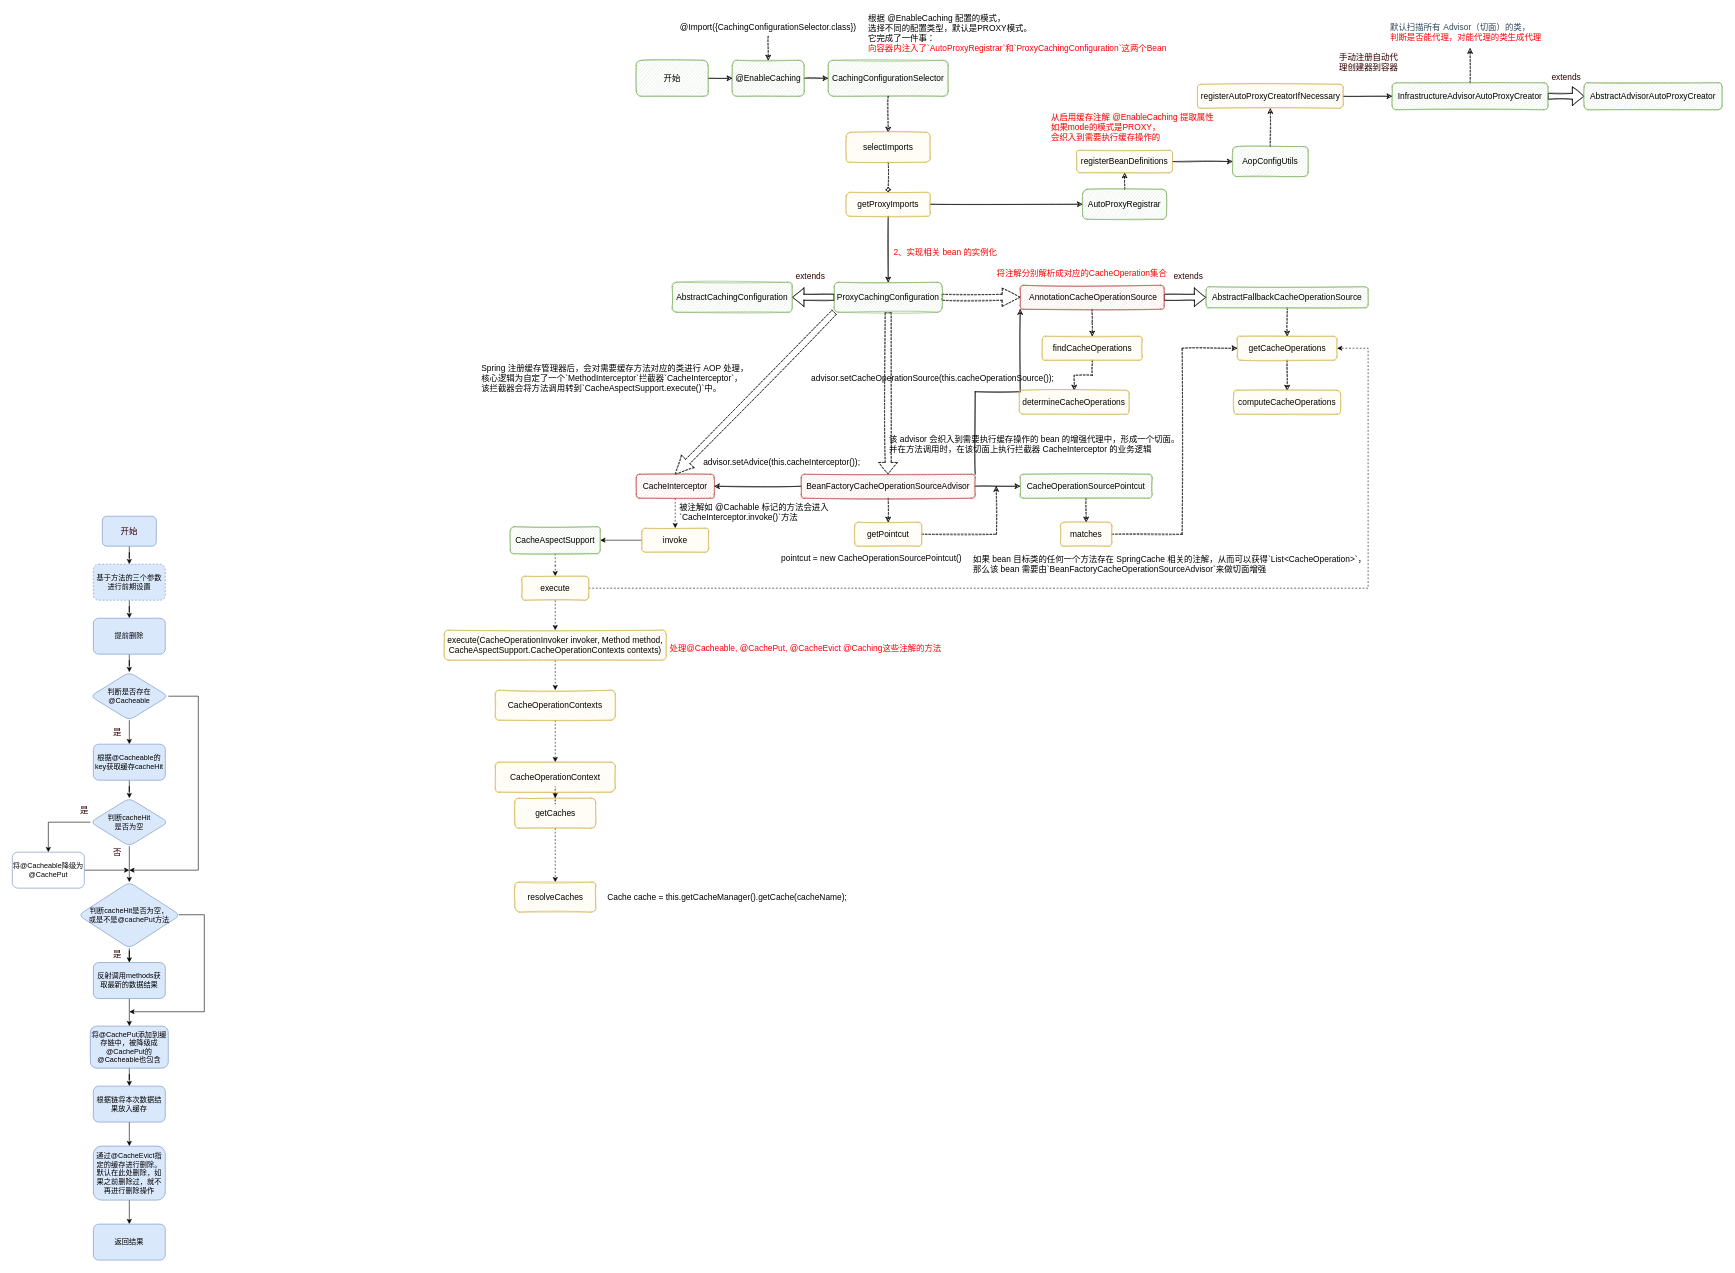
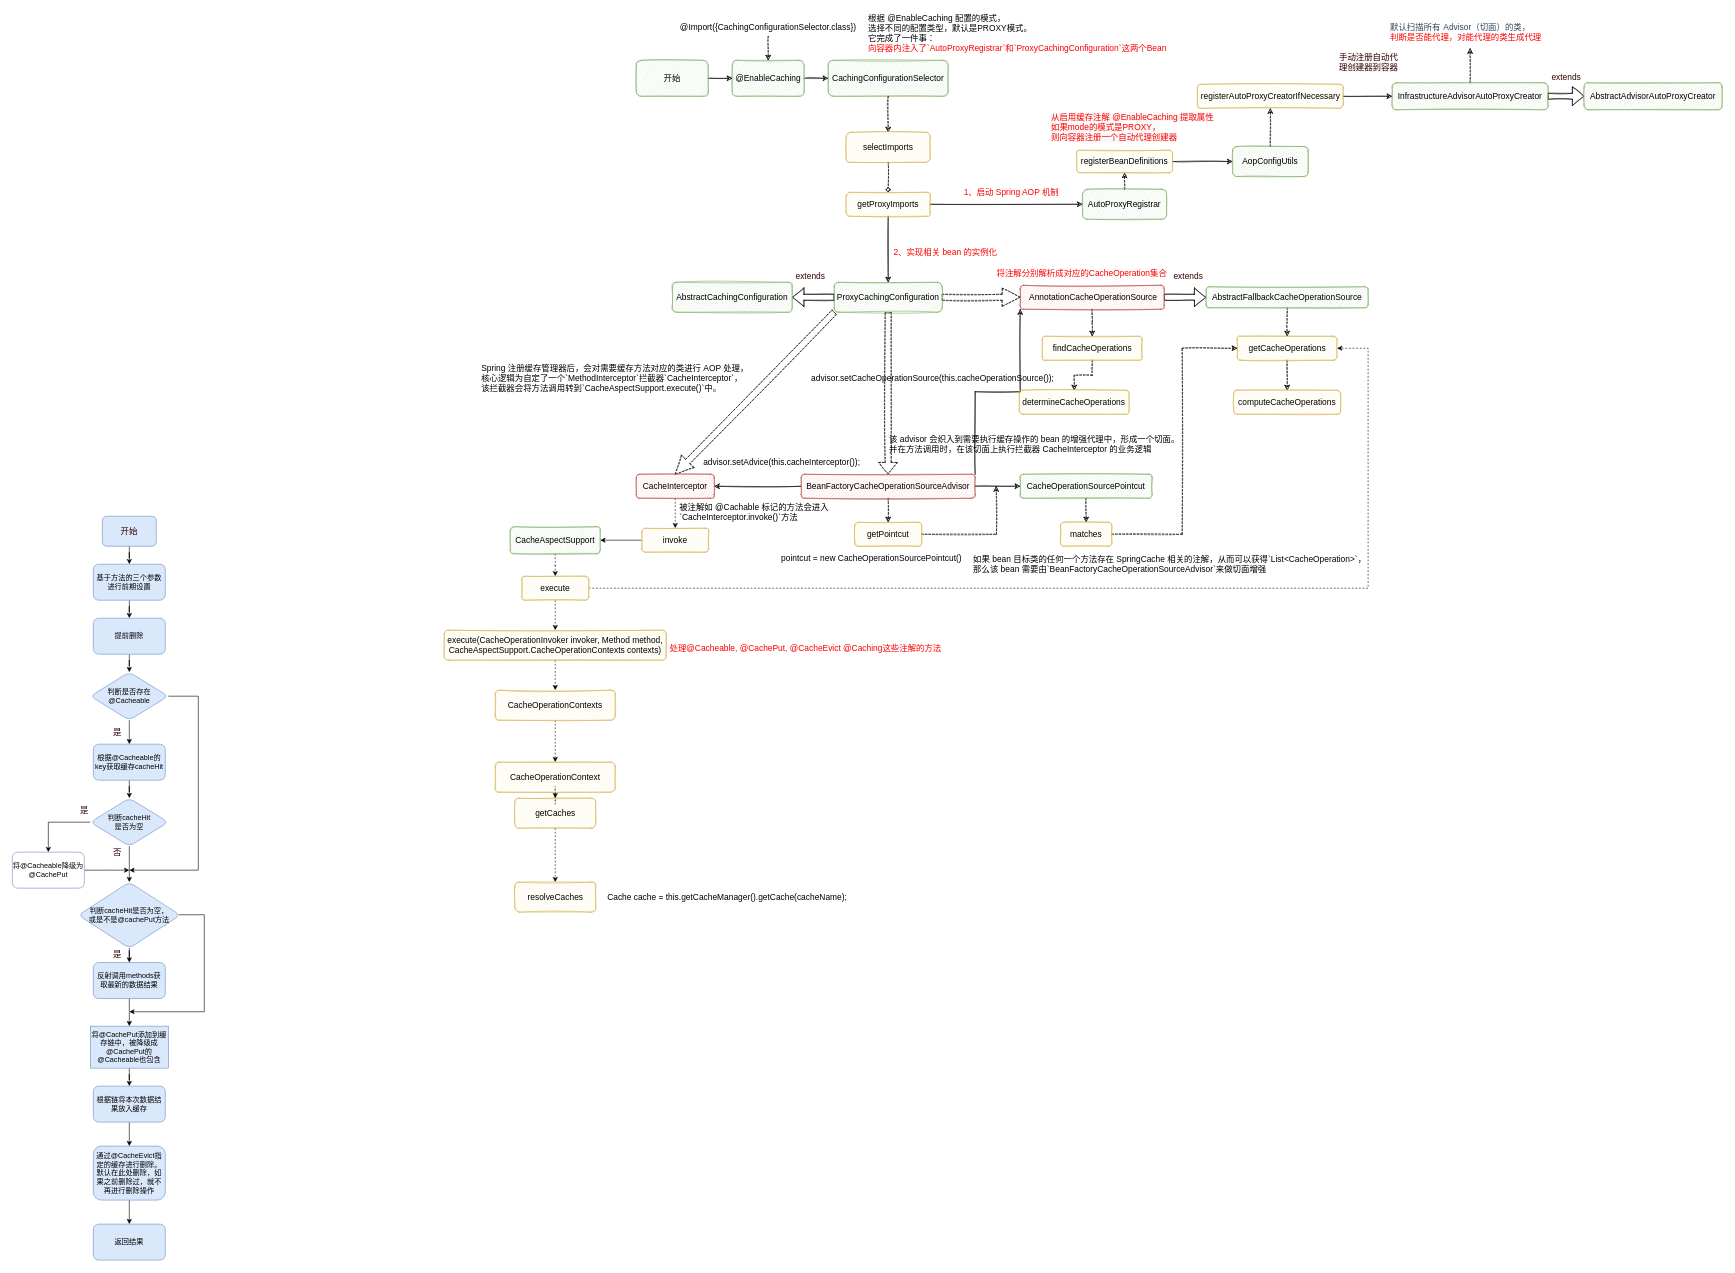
node "从启用缓存注解 @EnableCaching 提取属性 如果mode的模式是PROXY， 会织入到需要执行缓存操作的": label "从启用缓存注解 @EnableCaching 提取属性 如果mode的模式是PROXY， 会织入到需要执行缓存操作的" -> "从启用缓存注解 @EnableCaching 提取属性 如果mode的模式是PROXY， 则向容器注册一个自动代理创建器"
node "1、启动 Spring AOP 机制": added
node "基于方法的三个参数进行前期设置": style dashed -> solid
node "将@CachePut添加到缓存链中，被降级成@CachePut的@Cacheable也包含": shape rounded rectangle -> rectangle
